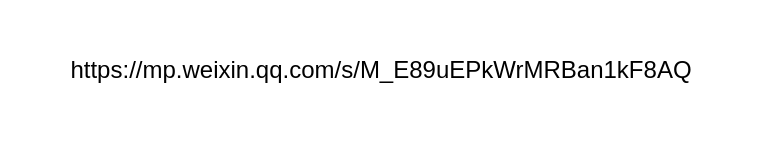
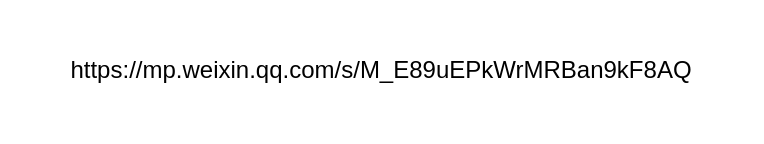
node "https://mp.weixin.qq.com/s/M_E89uEPkWrMRBan1kF8AQ": label "https://mp.weixin.qq.com/s/M_E89uEPkWrMRBan1kF8AQ" -> "https://mp.weixin.qq.com/s/M_E89uEPkWrMRBan9kF8AQ"
